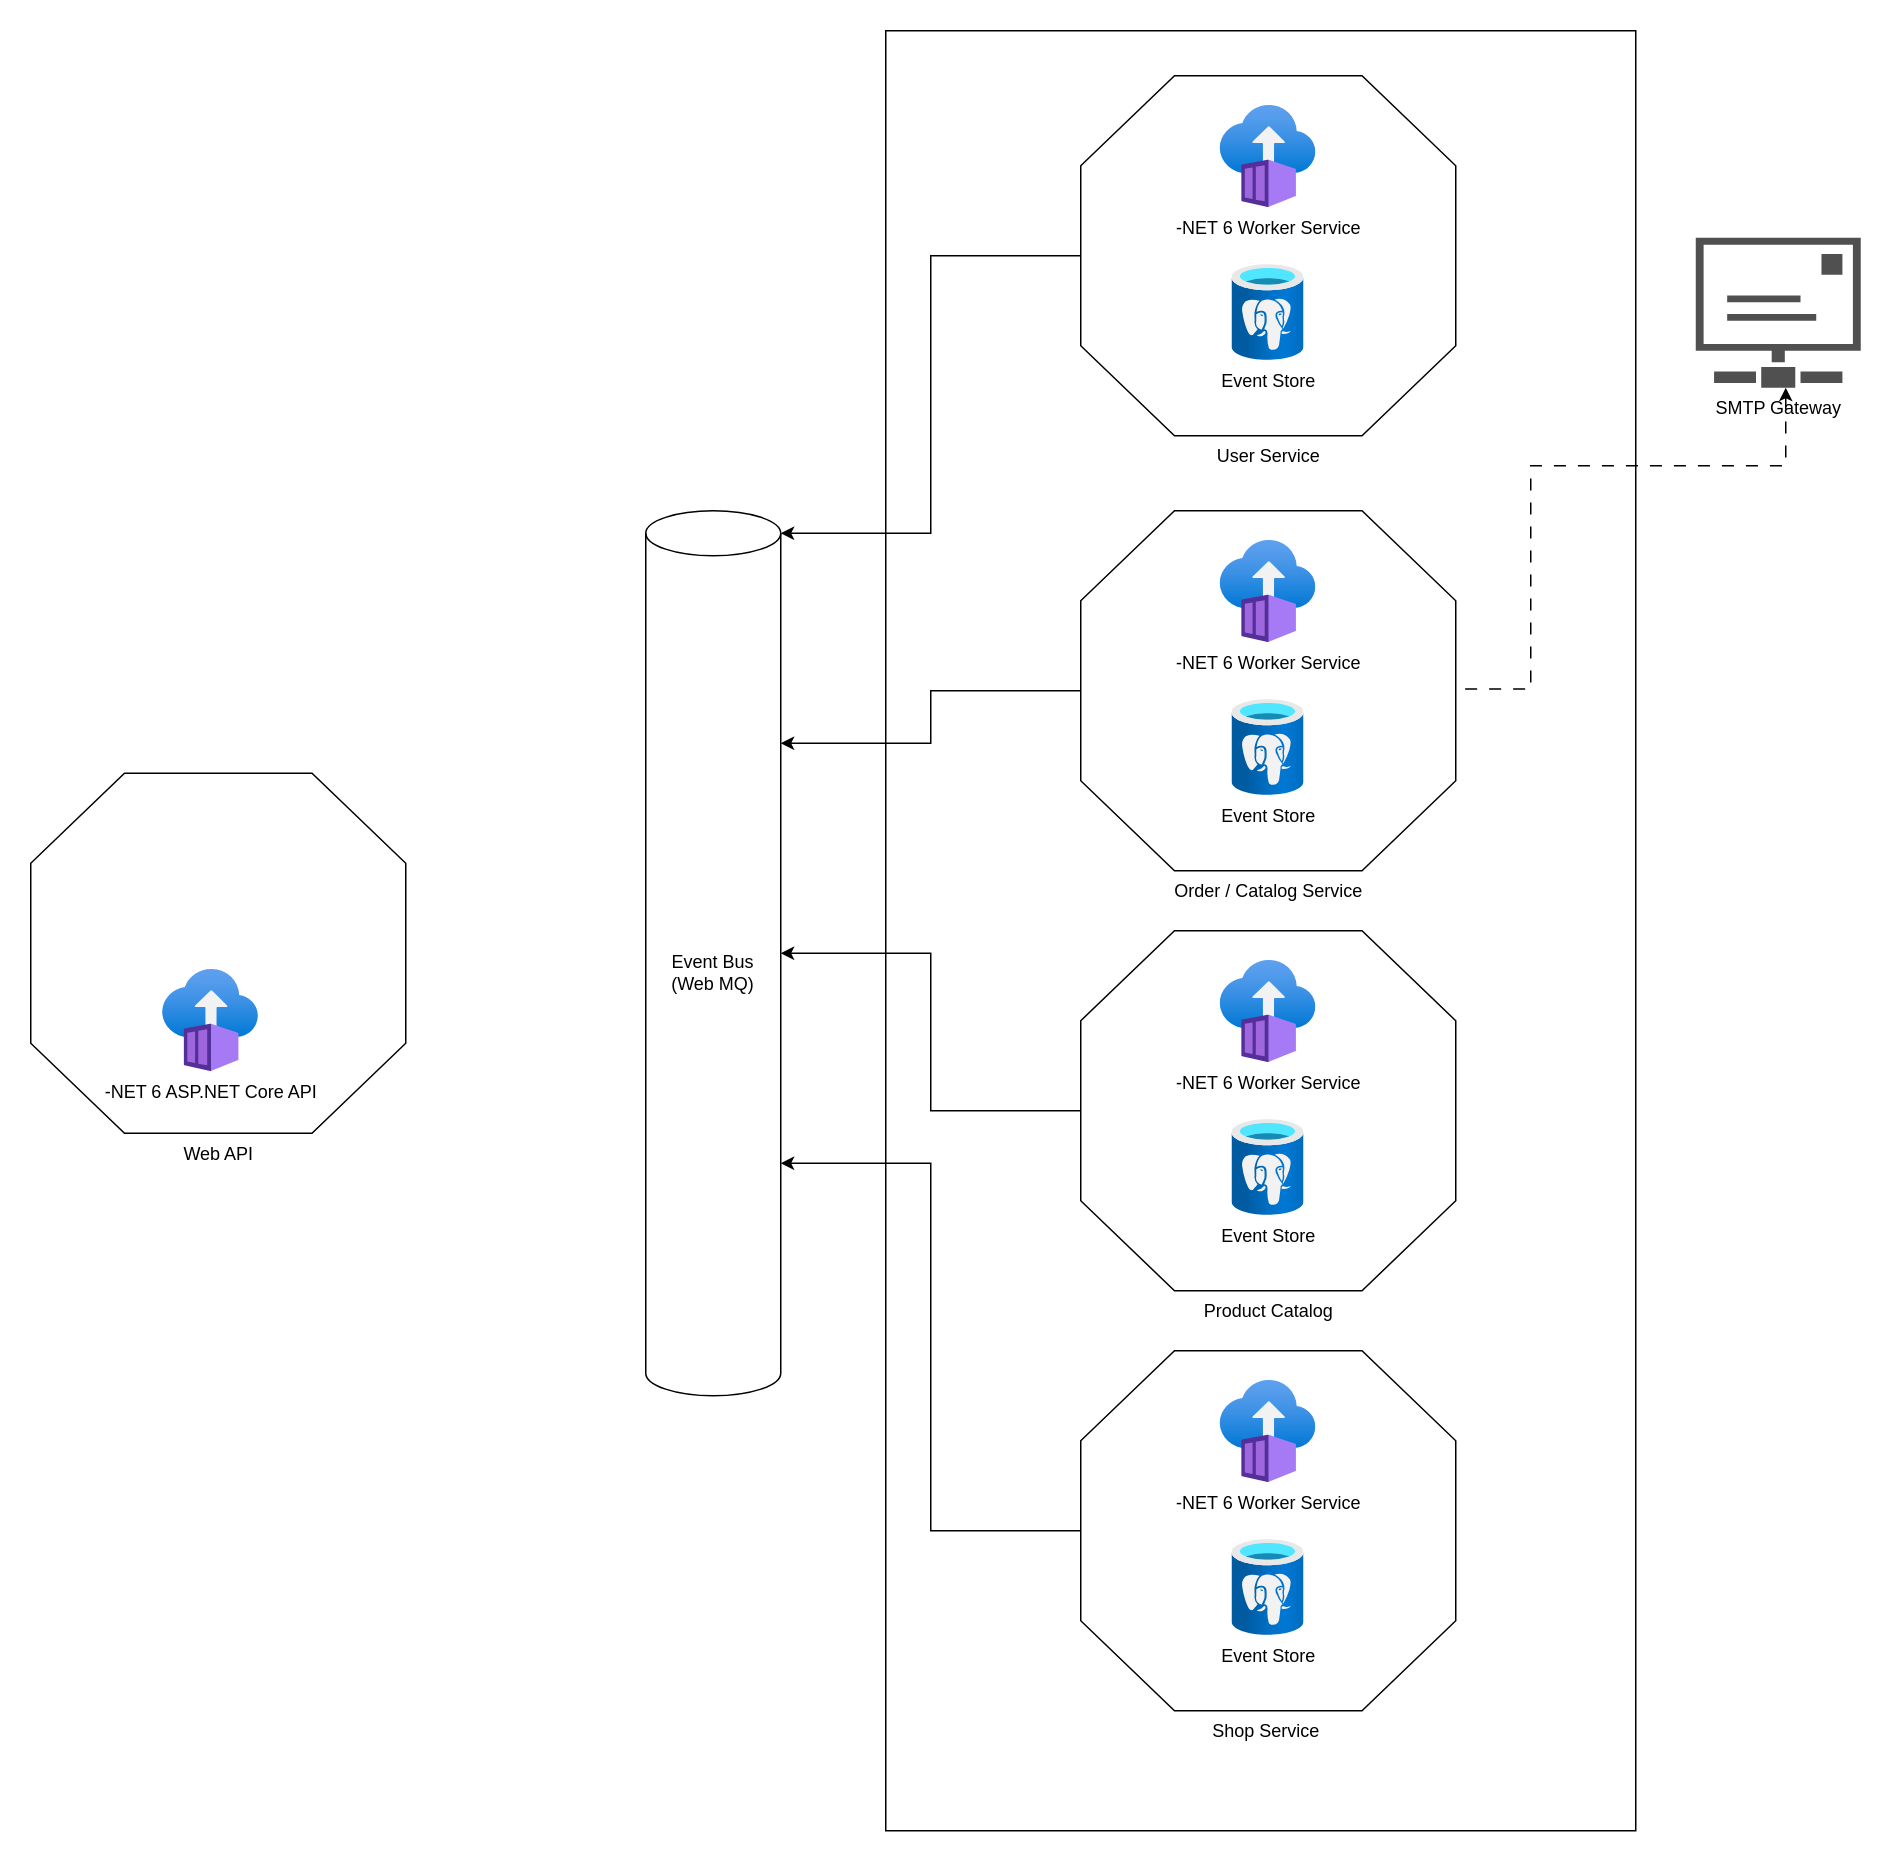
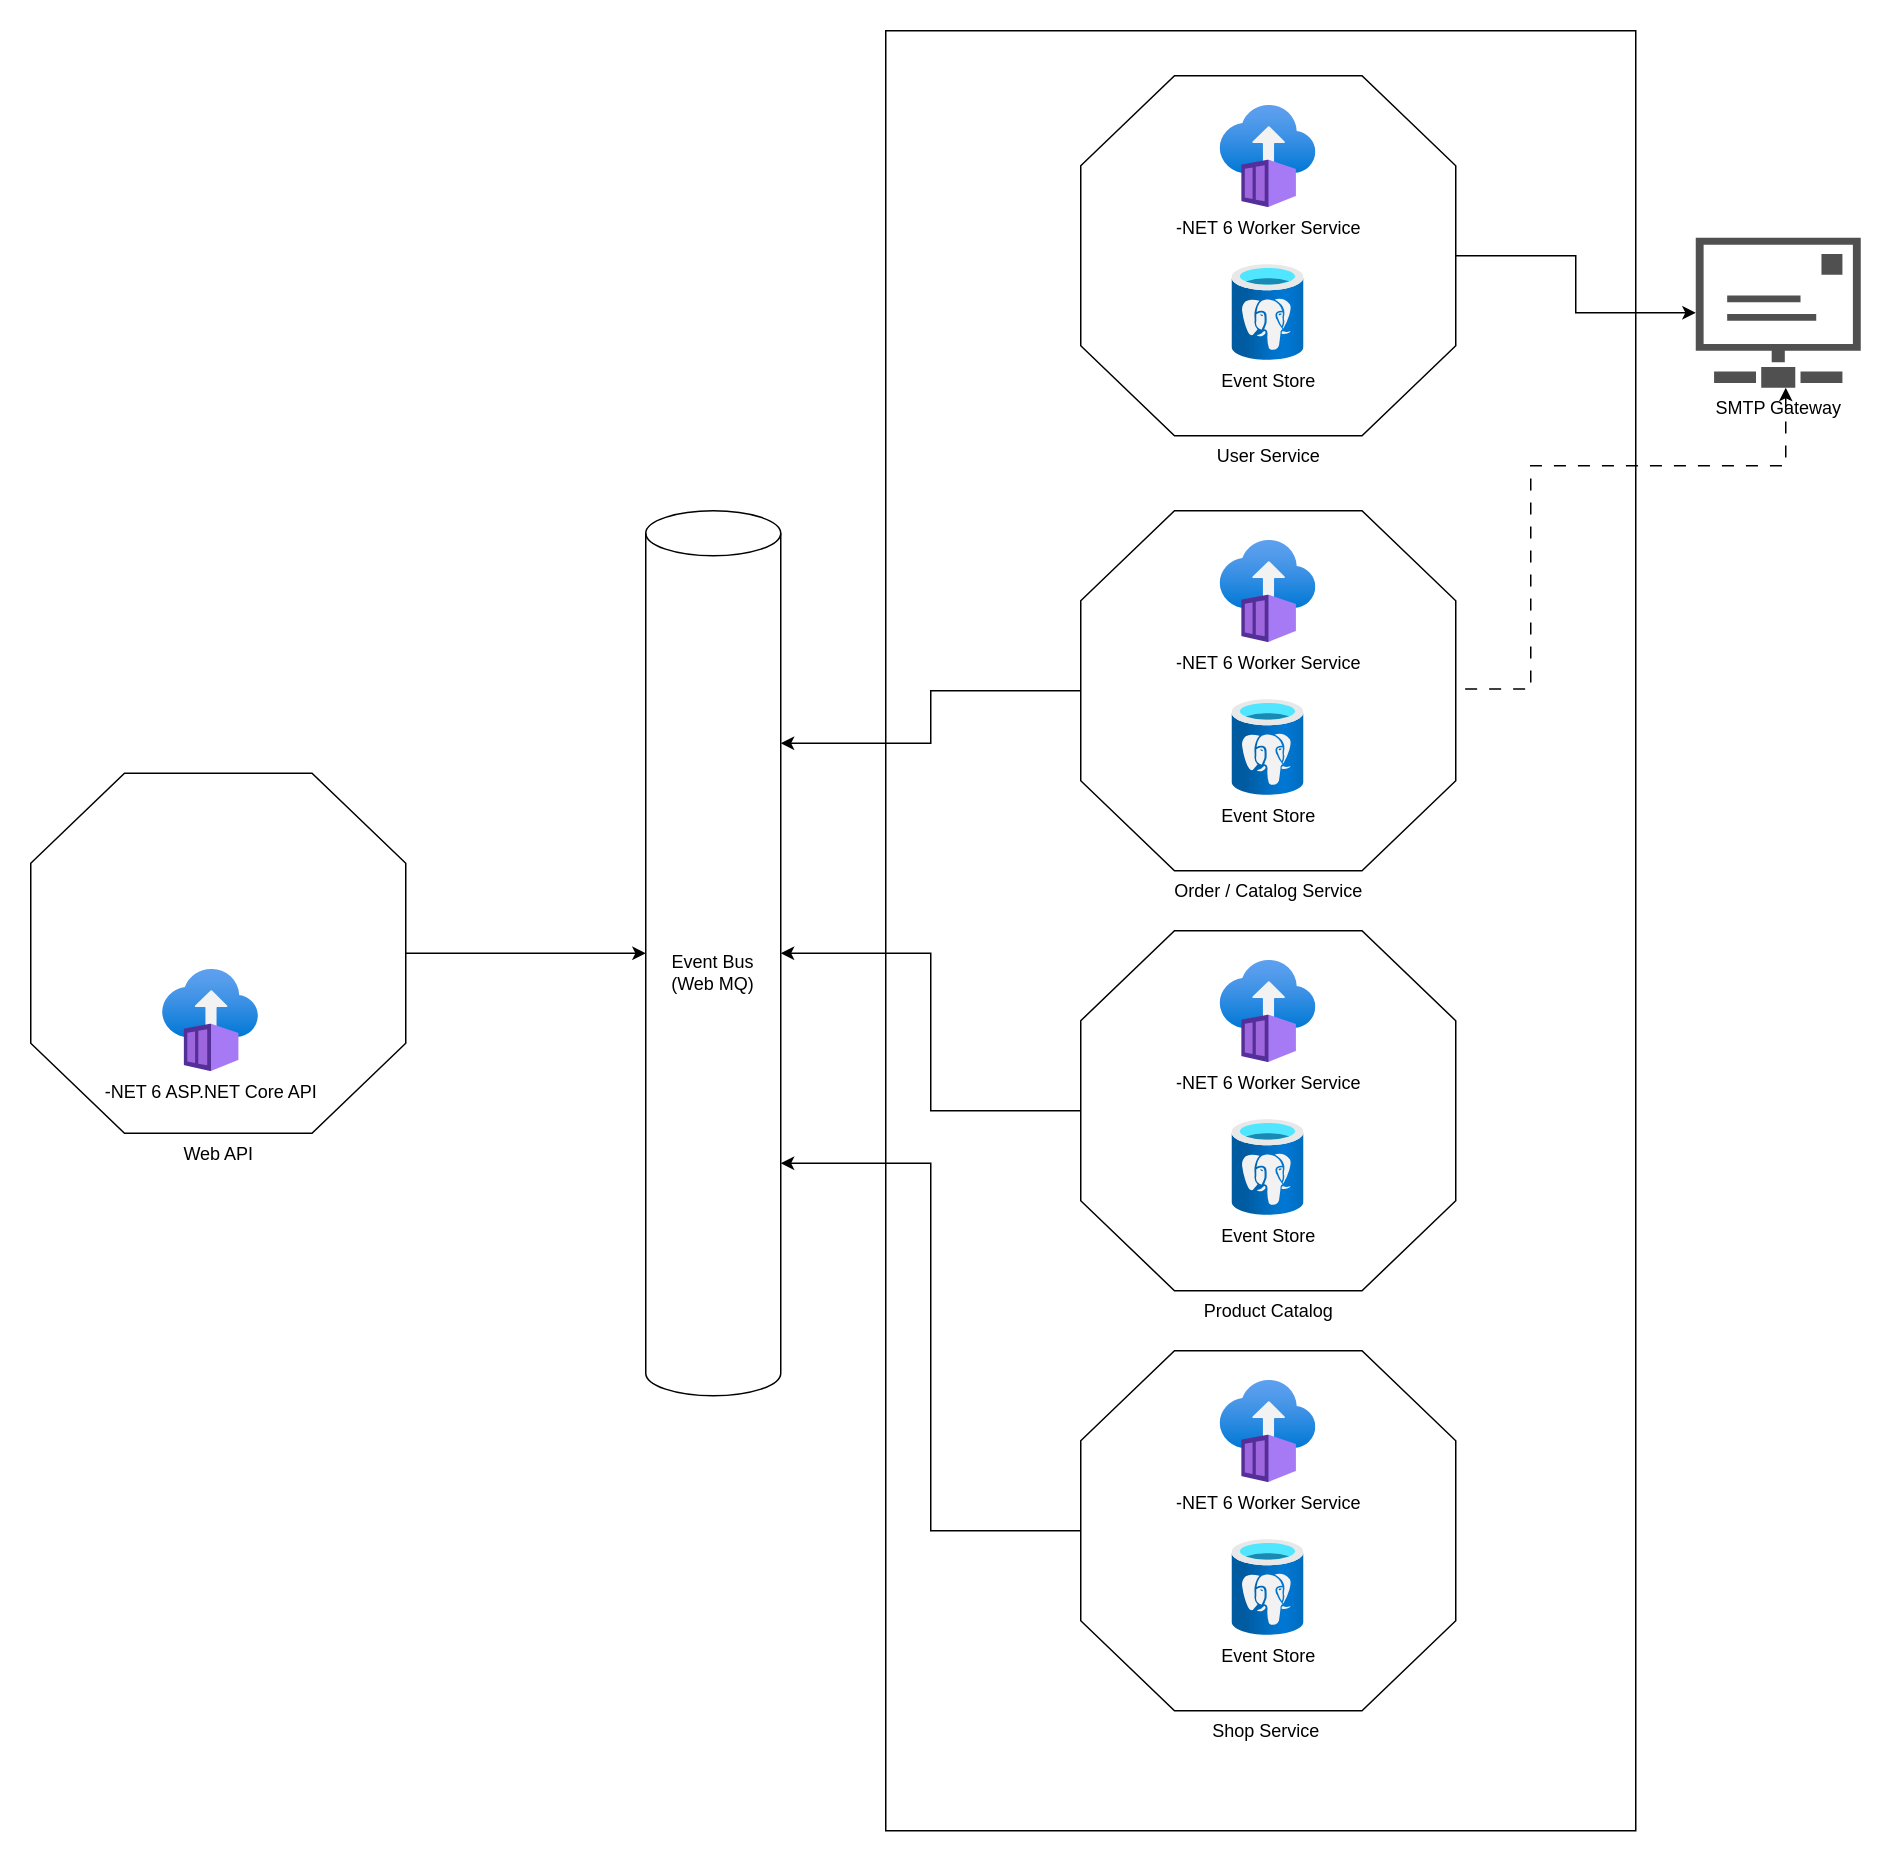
edge "User Service" -> "Event Bus (Web MQ)": now "User Service" -> "SMTP Gateway"
edge "Web API" -> "Event Bus (Web MQ)": added
